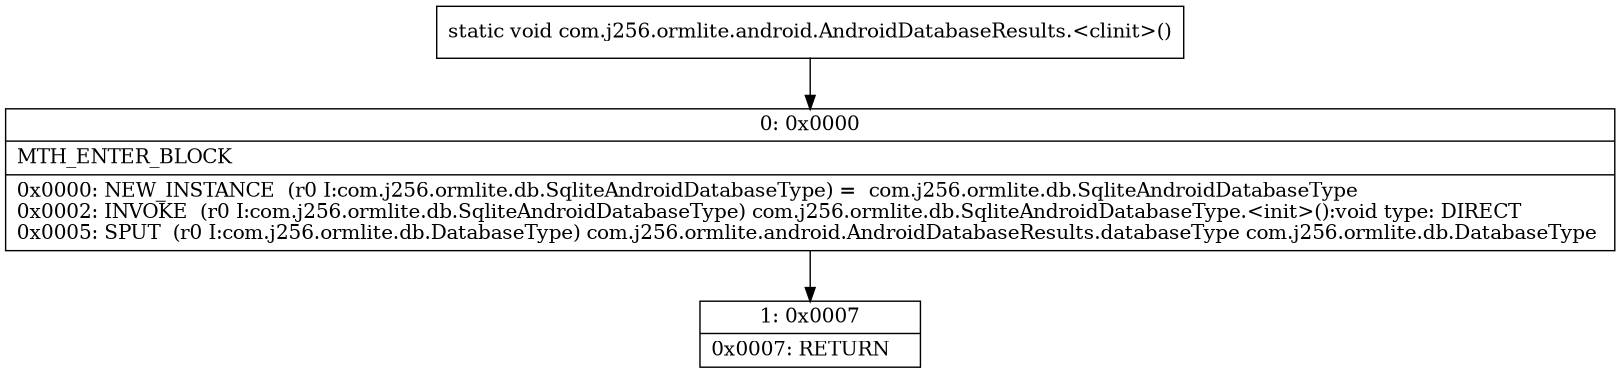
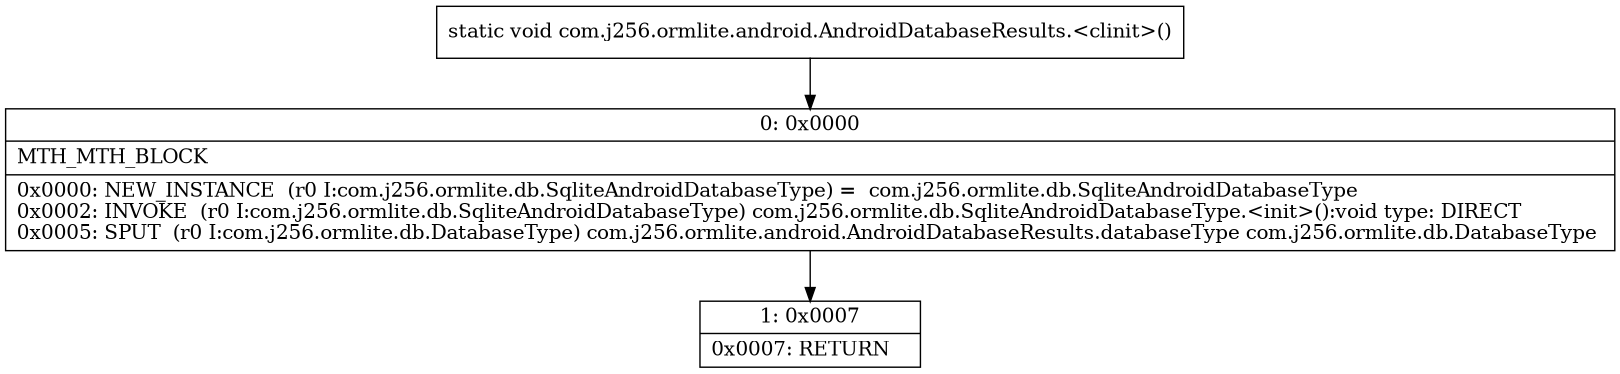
node "0: 0x0000": text "MTH_ENTER_BLOCK" -> "MTH_MTH_BLOCK"
